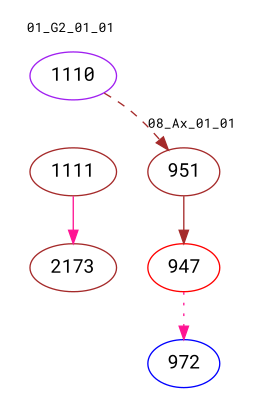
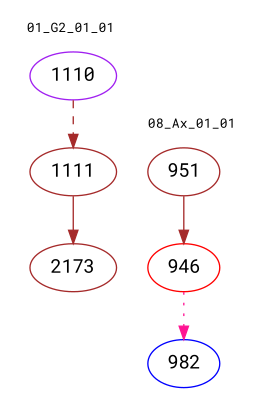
edge "1110" -> "951": now "1110" -> "1111"
edge "1111" -> "2173": color deeppink -> brown
node "947": label "947" -> "946"
node "972": label "972" -> "982"
